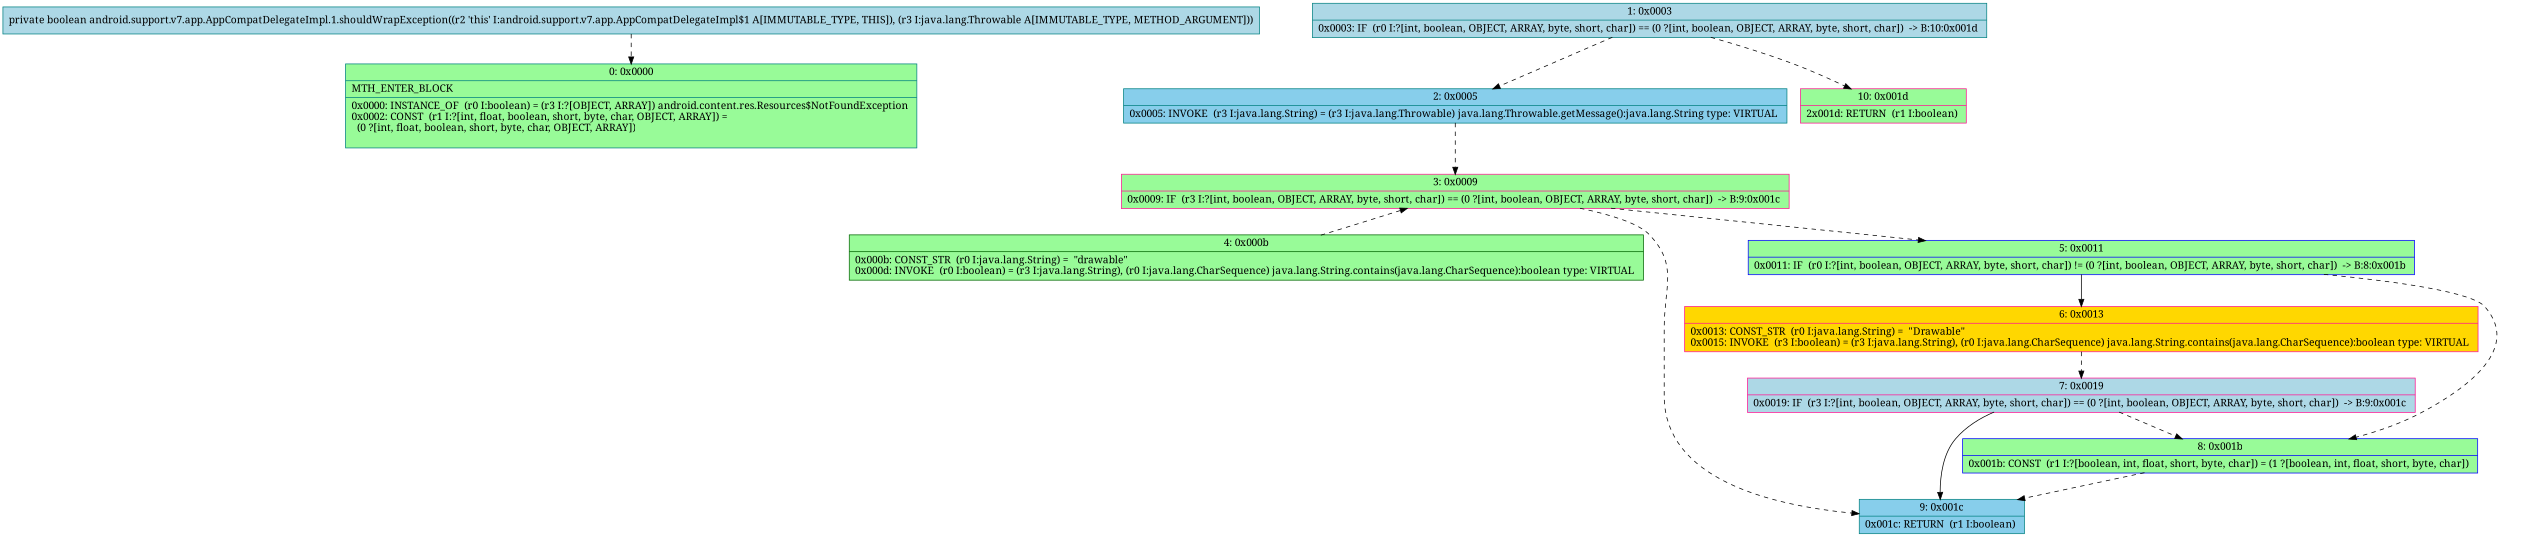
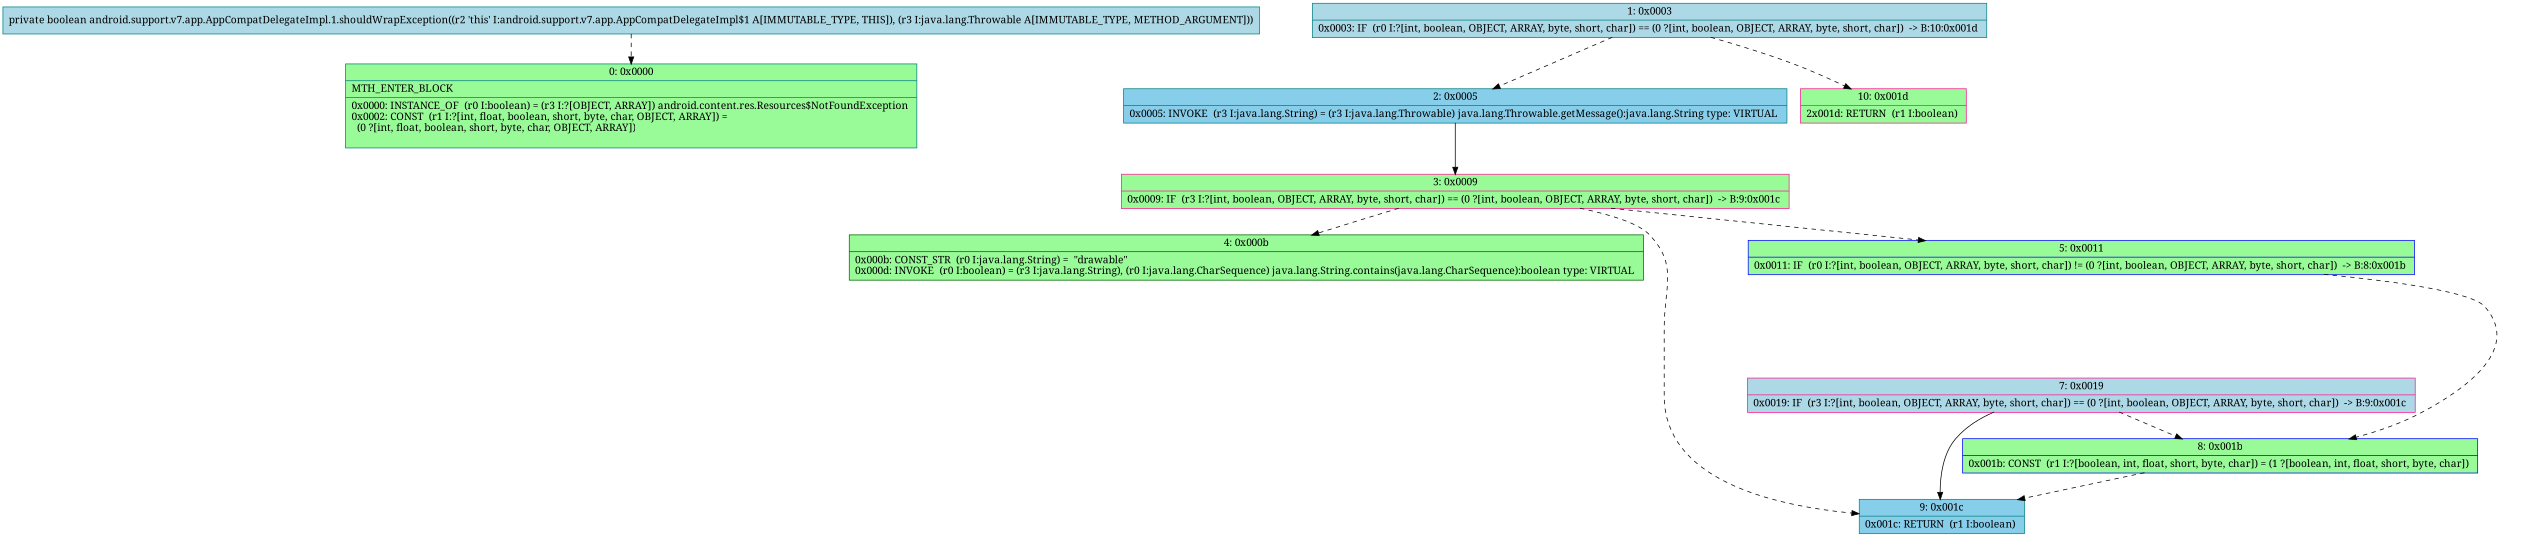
edge "2: 0x0005" -> "3: 0x0009": style dashed -> solid
edge "4: 0x000b" -> "3: 0x0009": reversed
node "6: 0x0013": removed
